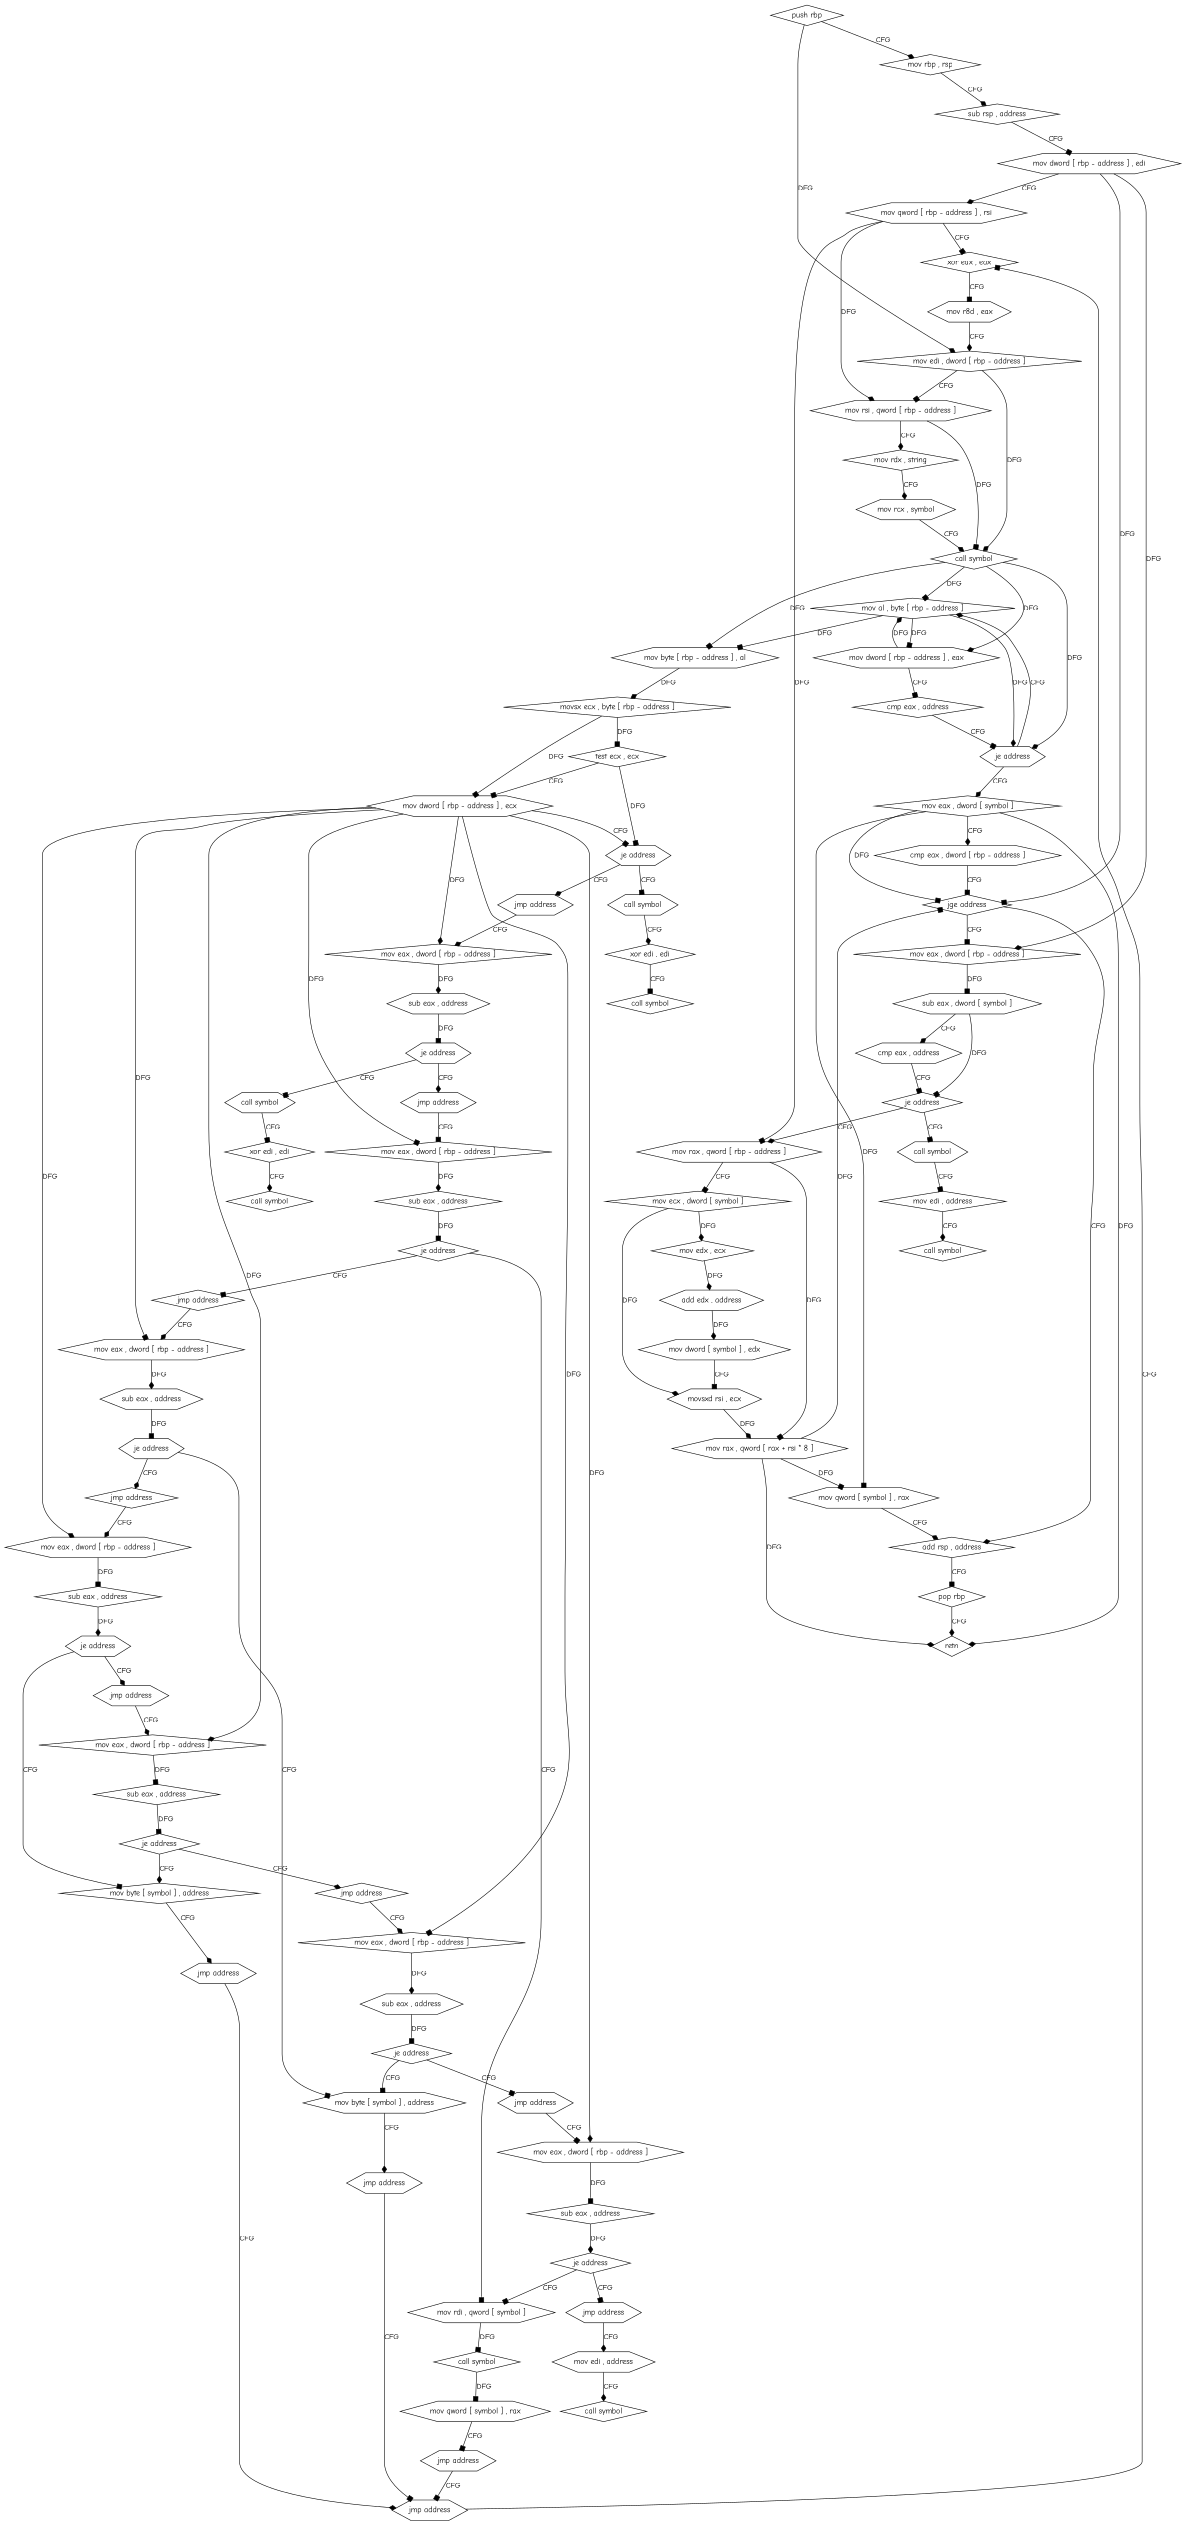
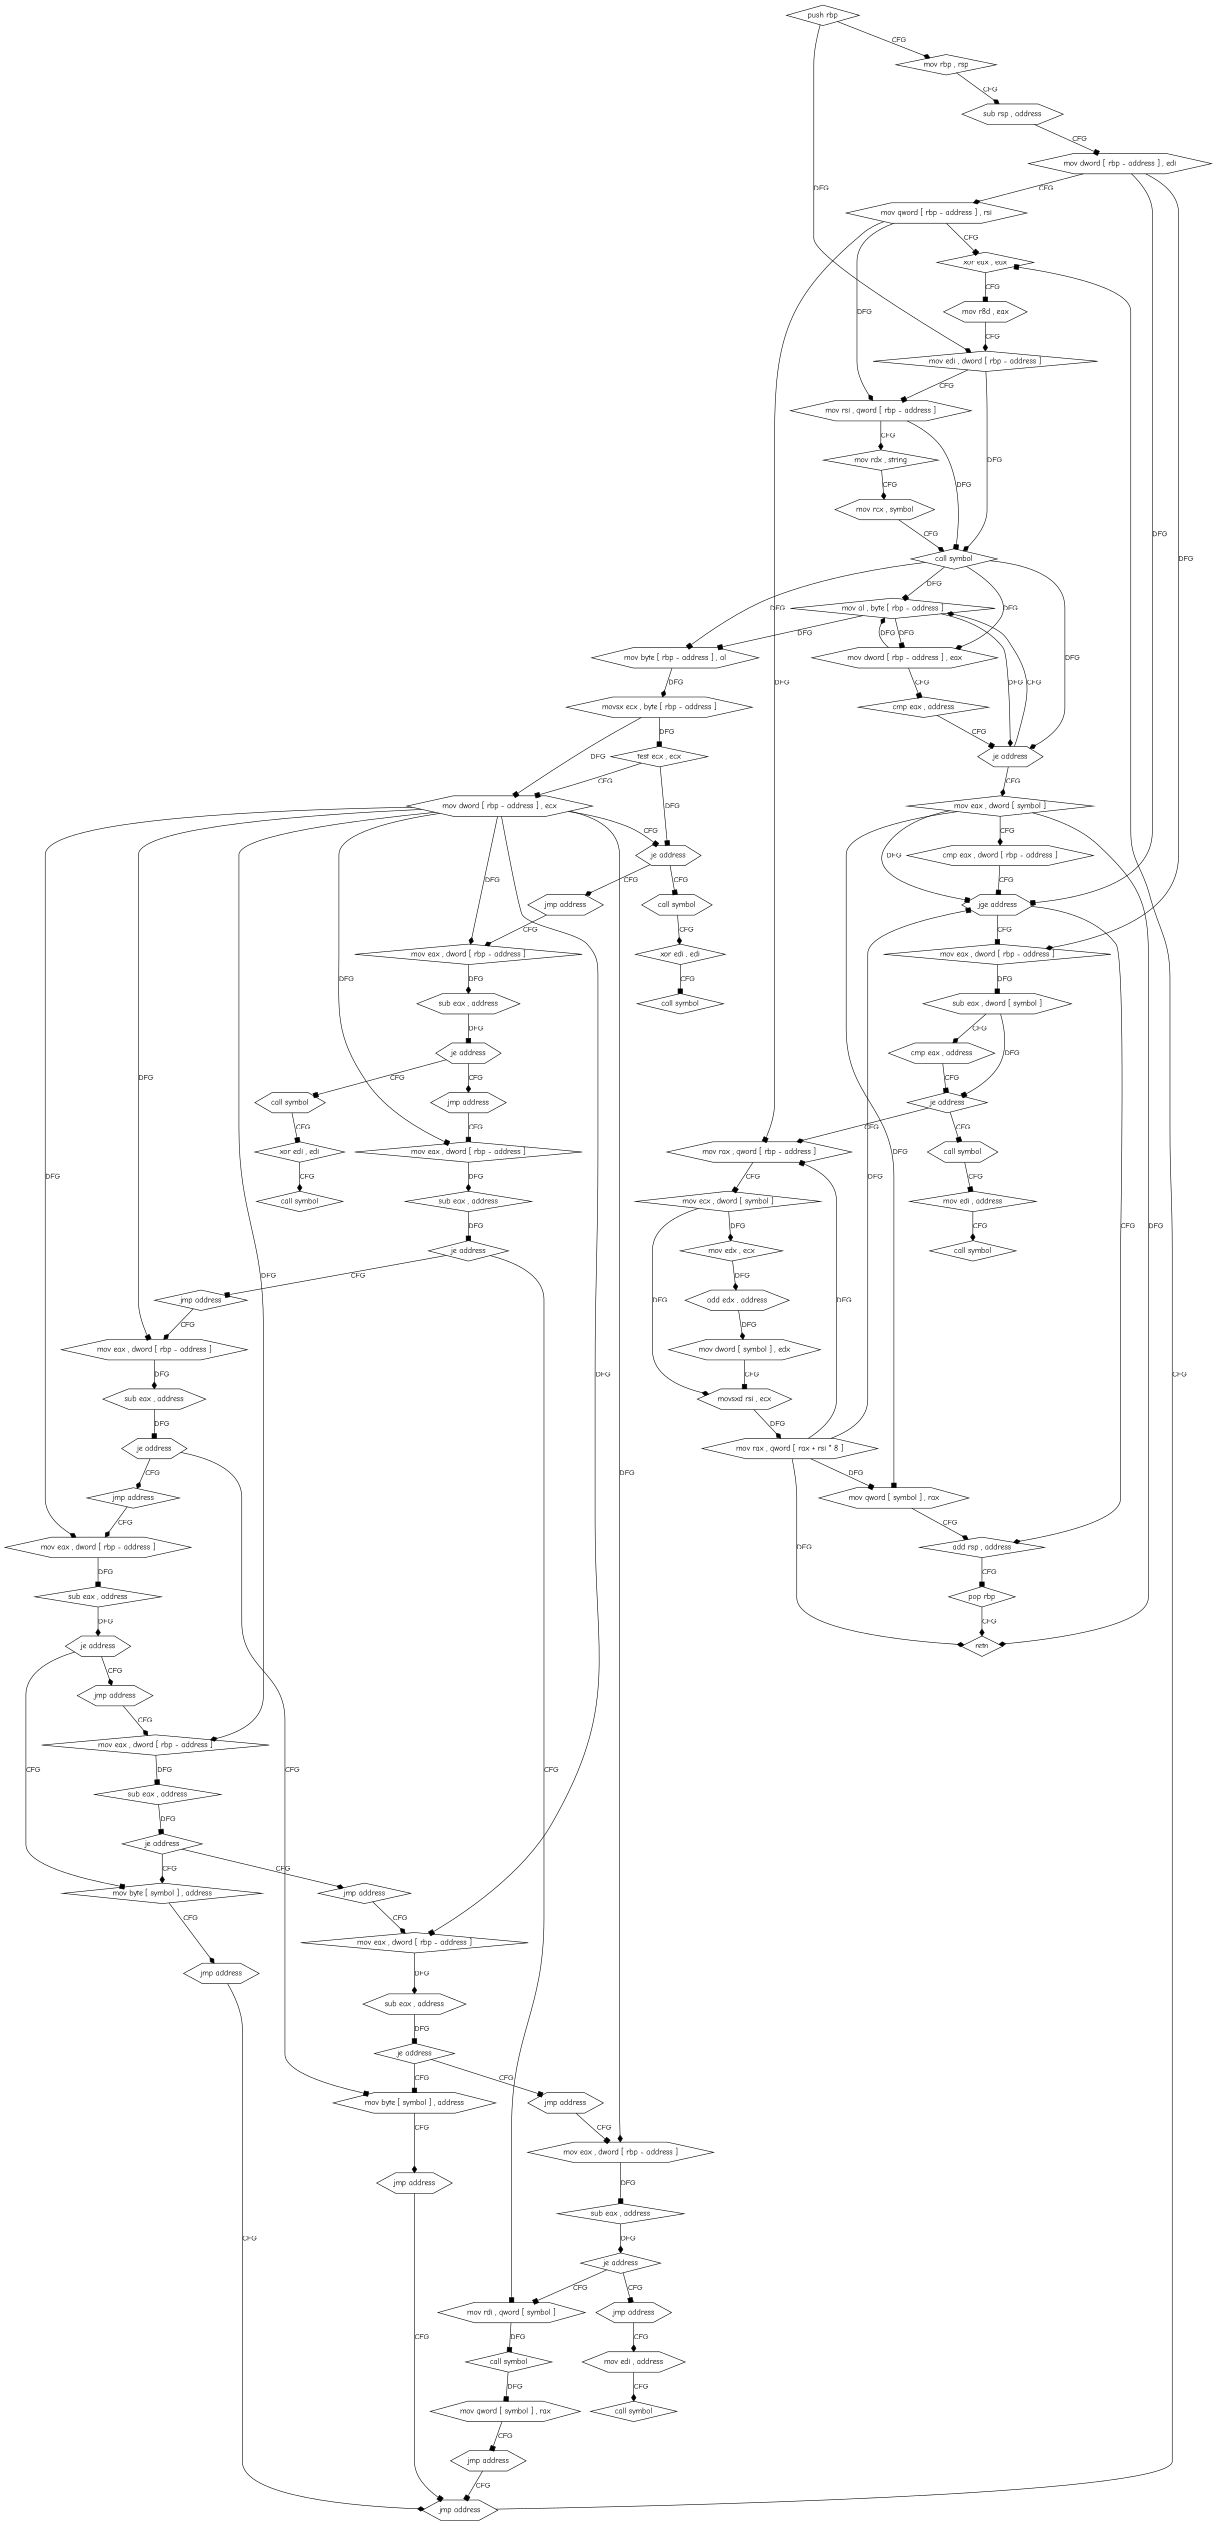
node "sub rsp , address": shape diamond -> hexagon
node "movsx ecx , byte [ rbp - address ]": shape diamond -> hexagon
node "jge address": shape diamond -> hexagon
edge "mov rax , qword [ rbp - address ]" -> "mov rax , qword [ rax + rsi * 8 ]": reversed
